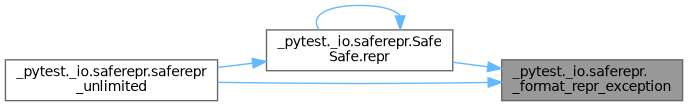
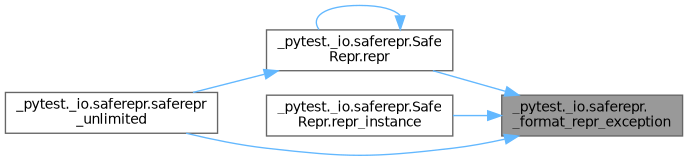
node "_pytest._io.saferepr.Safe Safe.repr": label "_pytest._io.saferepr.Safe Safe.repr" -> "_pytest._io.saferepr.Safe Repr.repr"
node "_pytest._io.saferepr.Safe Repr.repr_instance": added
